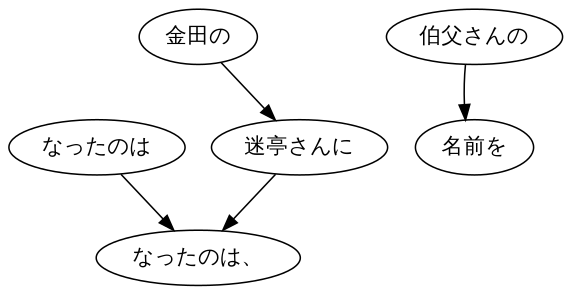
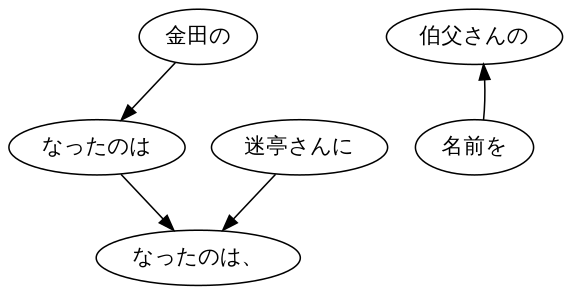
edge "伯父さんの" -> "名前を": reversed
edge "金田の" -> "迷亭さんに": now "金田の" -> "なったのは"
